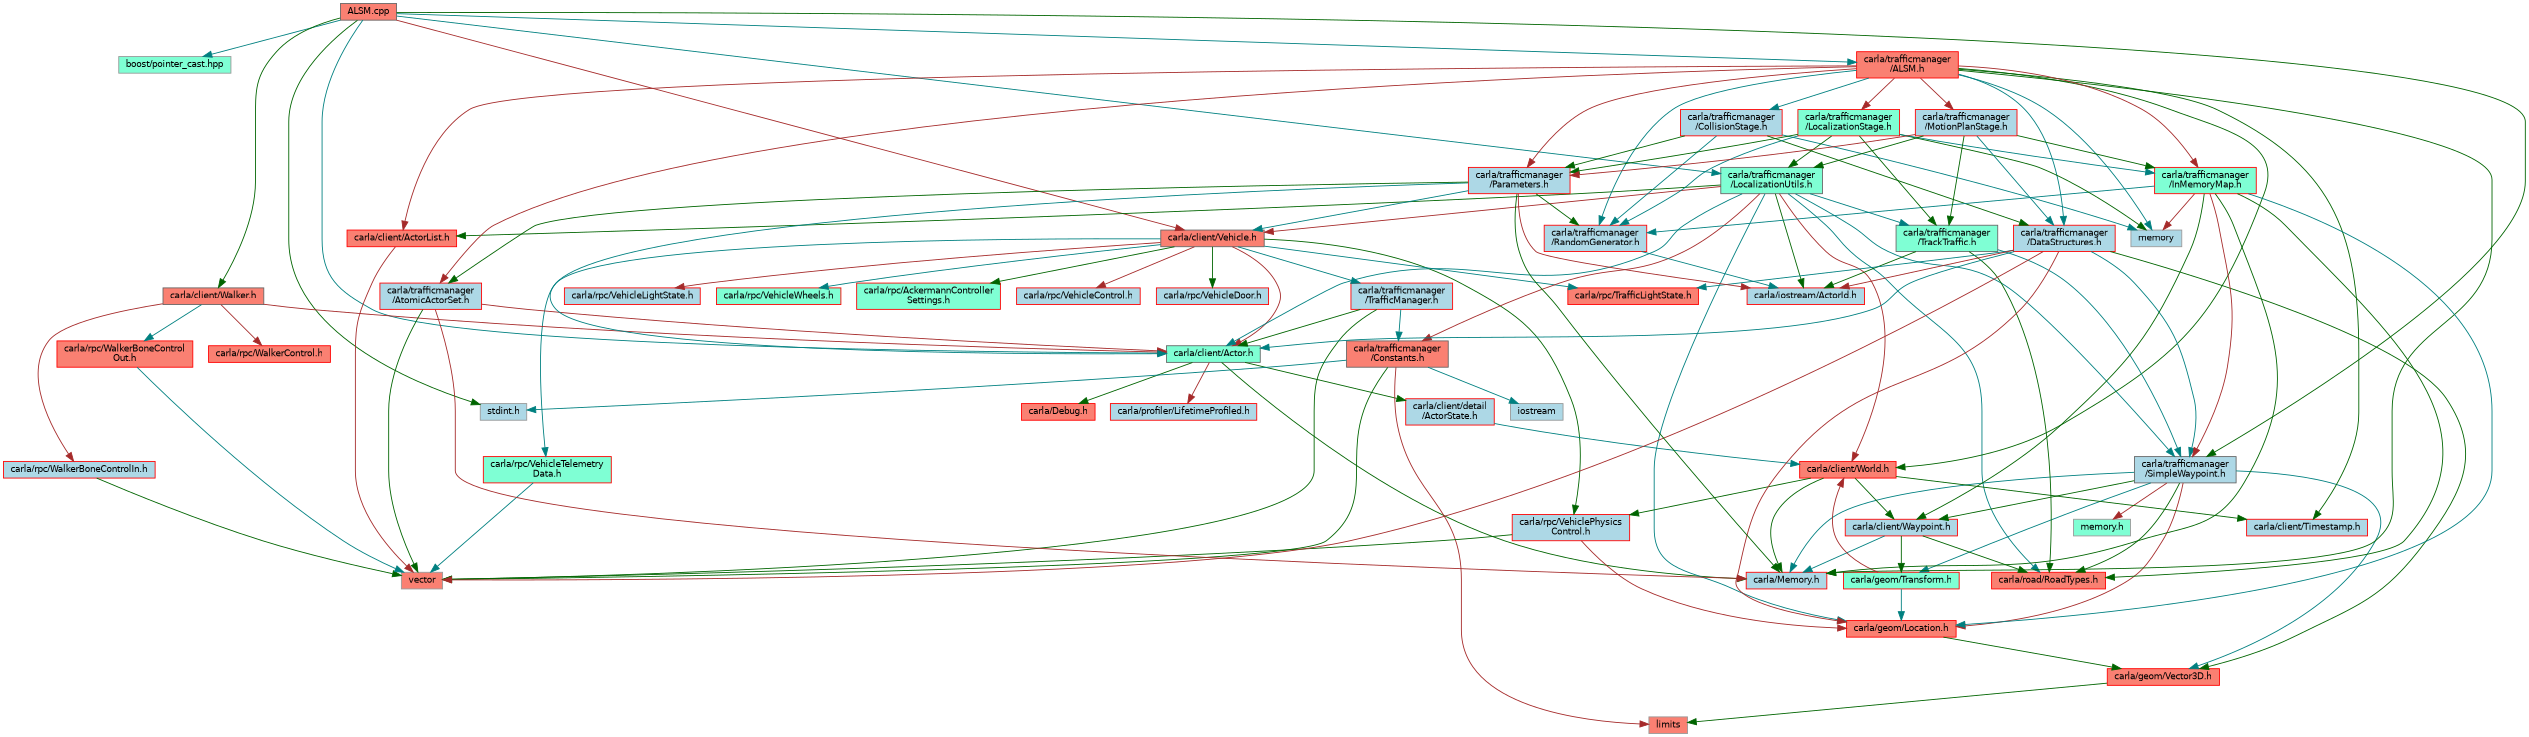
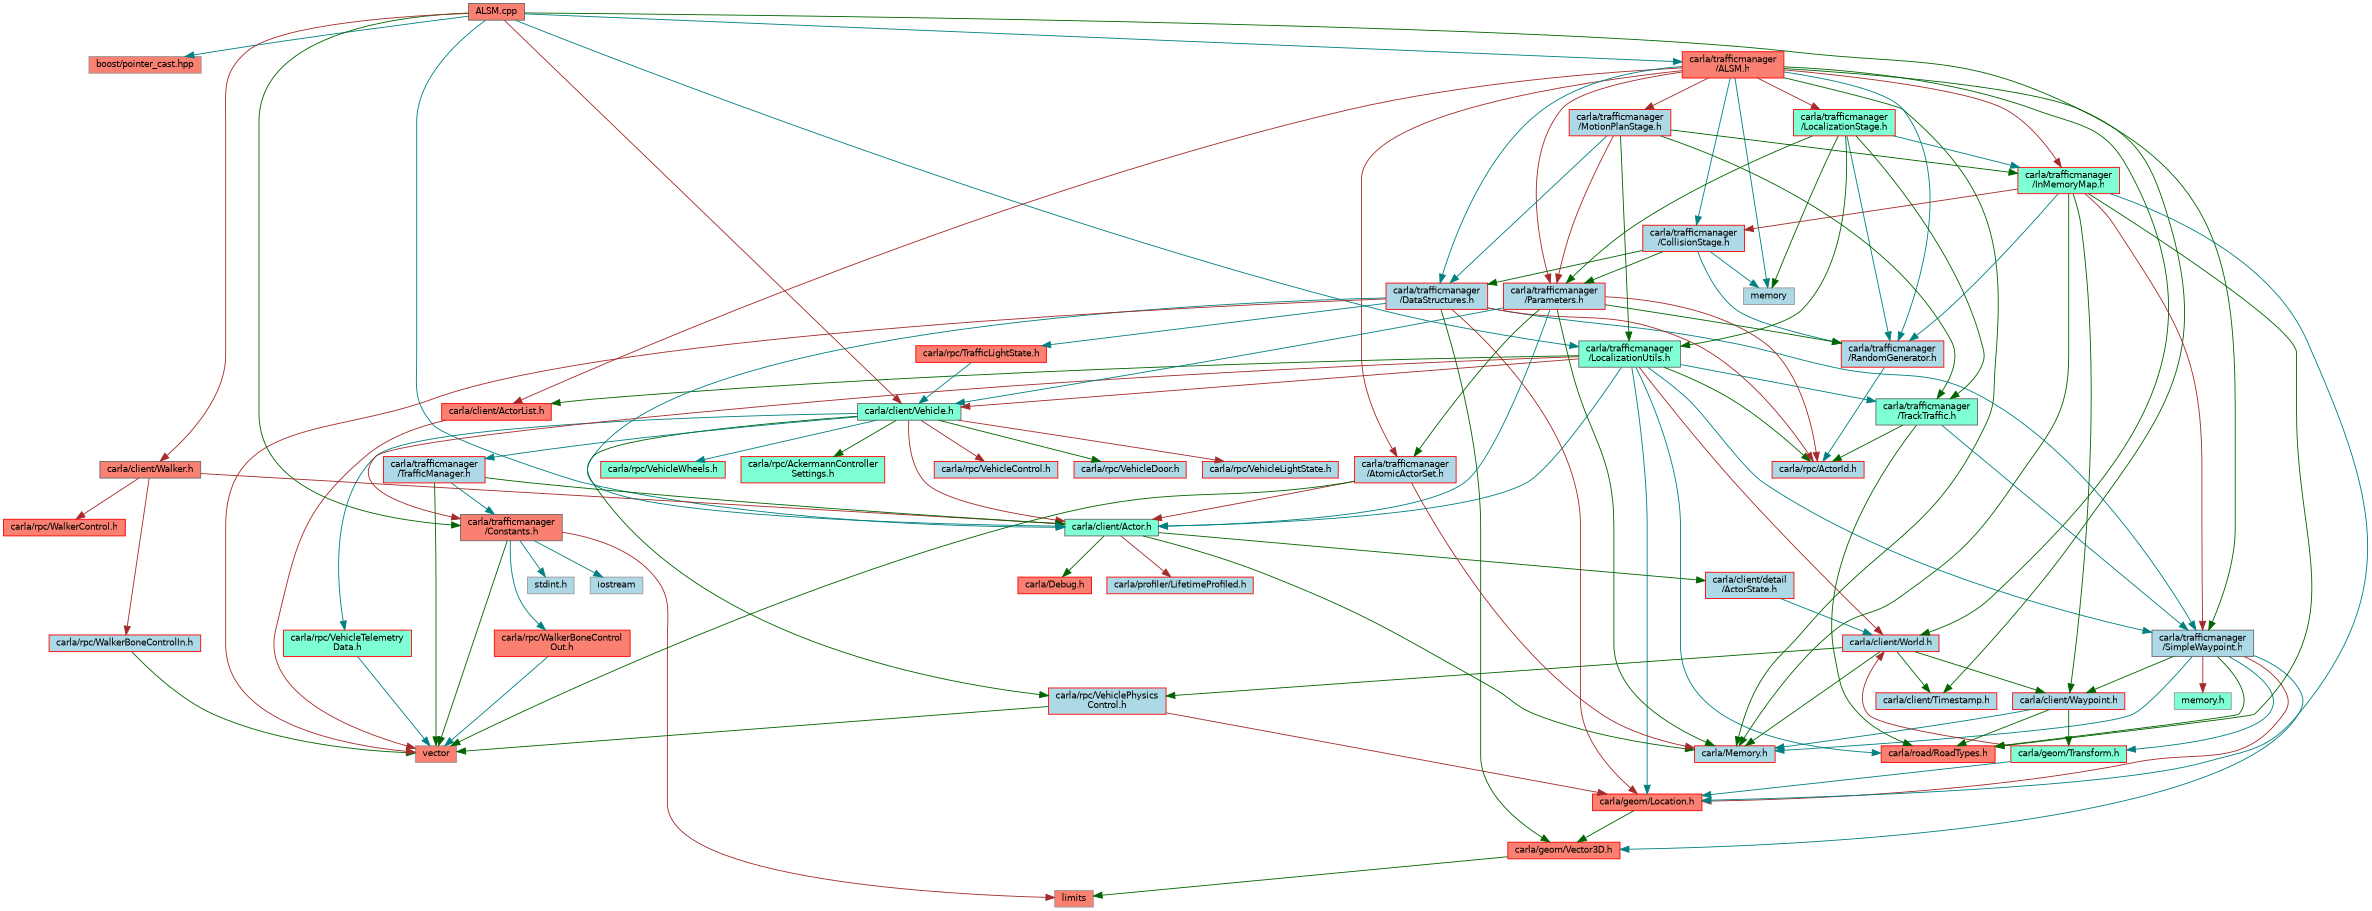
node "boost/pointer_cast.hpp": fillcolor aquamarine -> salmon
edge "ALSM.cpp" -> "carla/client/Walker.h": color darkgreen -> brown
edge "carla/trafficmanager /InMemoryMap.h" -> "memory": now "carla/trafficmanager /InMemoryMap.h" -> "carla/trafficmanager /CollisionStage.h"
node "carla/client/Vehicle.h": fillcolor salmon -> aquamarine
edge "ALSM.cpp" -> "stdint.h": now "ALSM.cpp" -> "carla/trafficmanager /Constants.h"
edge "carla/client/Vehicle.h" -> "carla/rpc/TrafficLightState.h": reversed
node "carla/iostream/ActorId.h": label "carla/iostream/ActorId.h" -> "carla/rpc/ActorId.h"
edge "carla/client/Walker.h" -> "carla/rpc/WalkerBoneControl Out.h": now "carla/trafficmanager /Constants.h" -> "carla/rpc/WalkerBoneControl Out.h"
node "carla/client/World.h": fillcolor salmon -> lightblue
